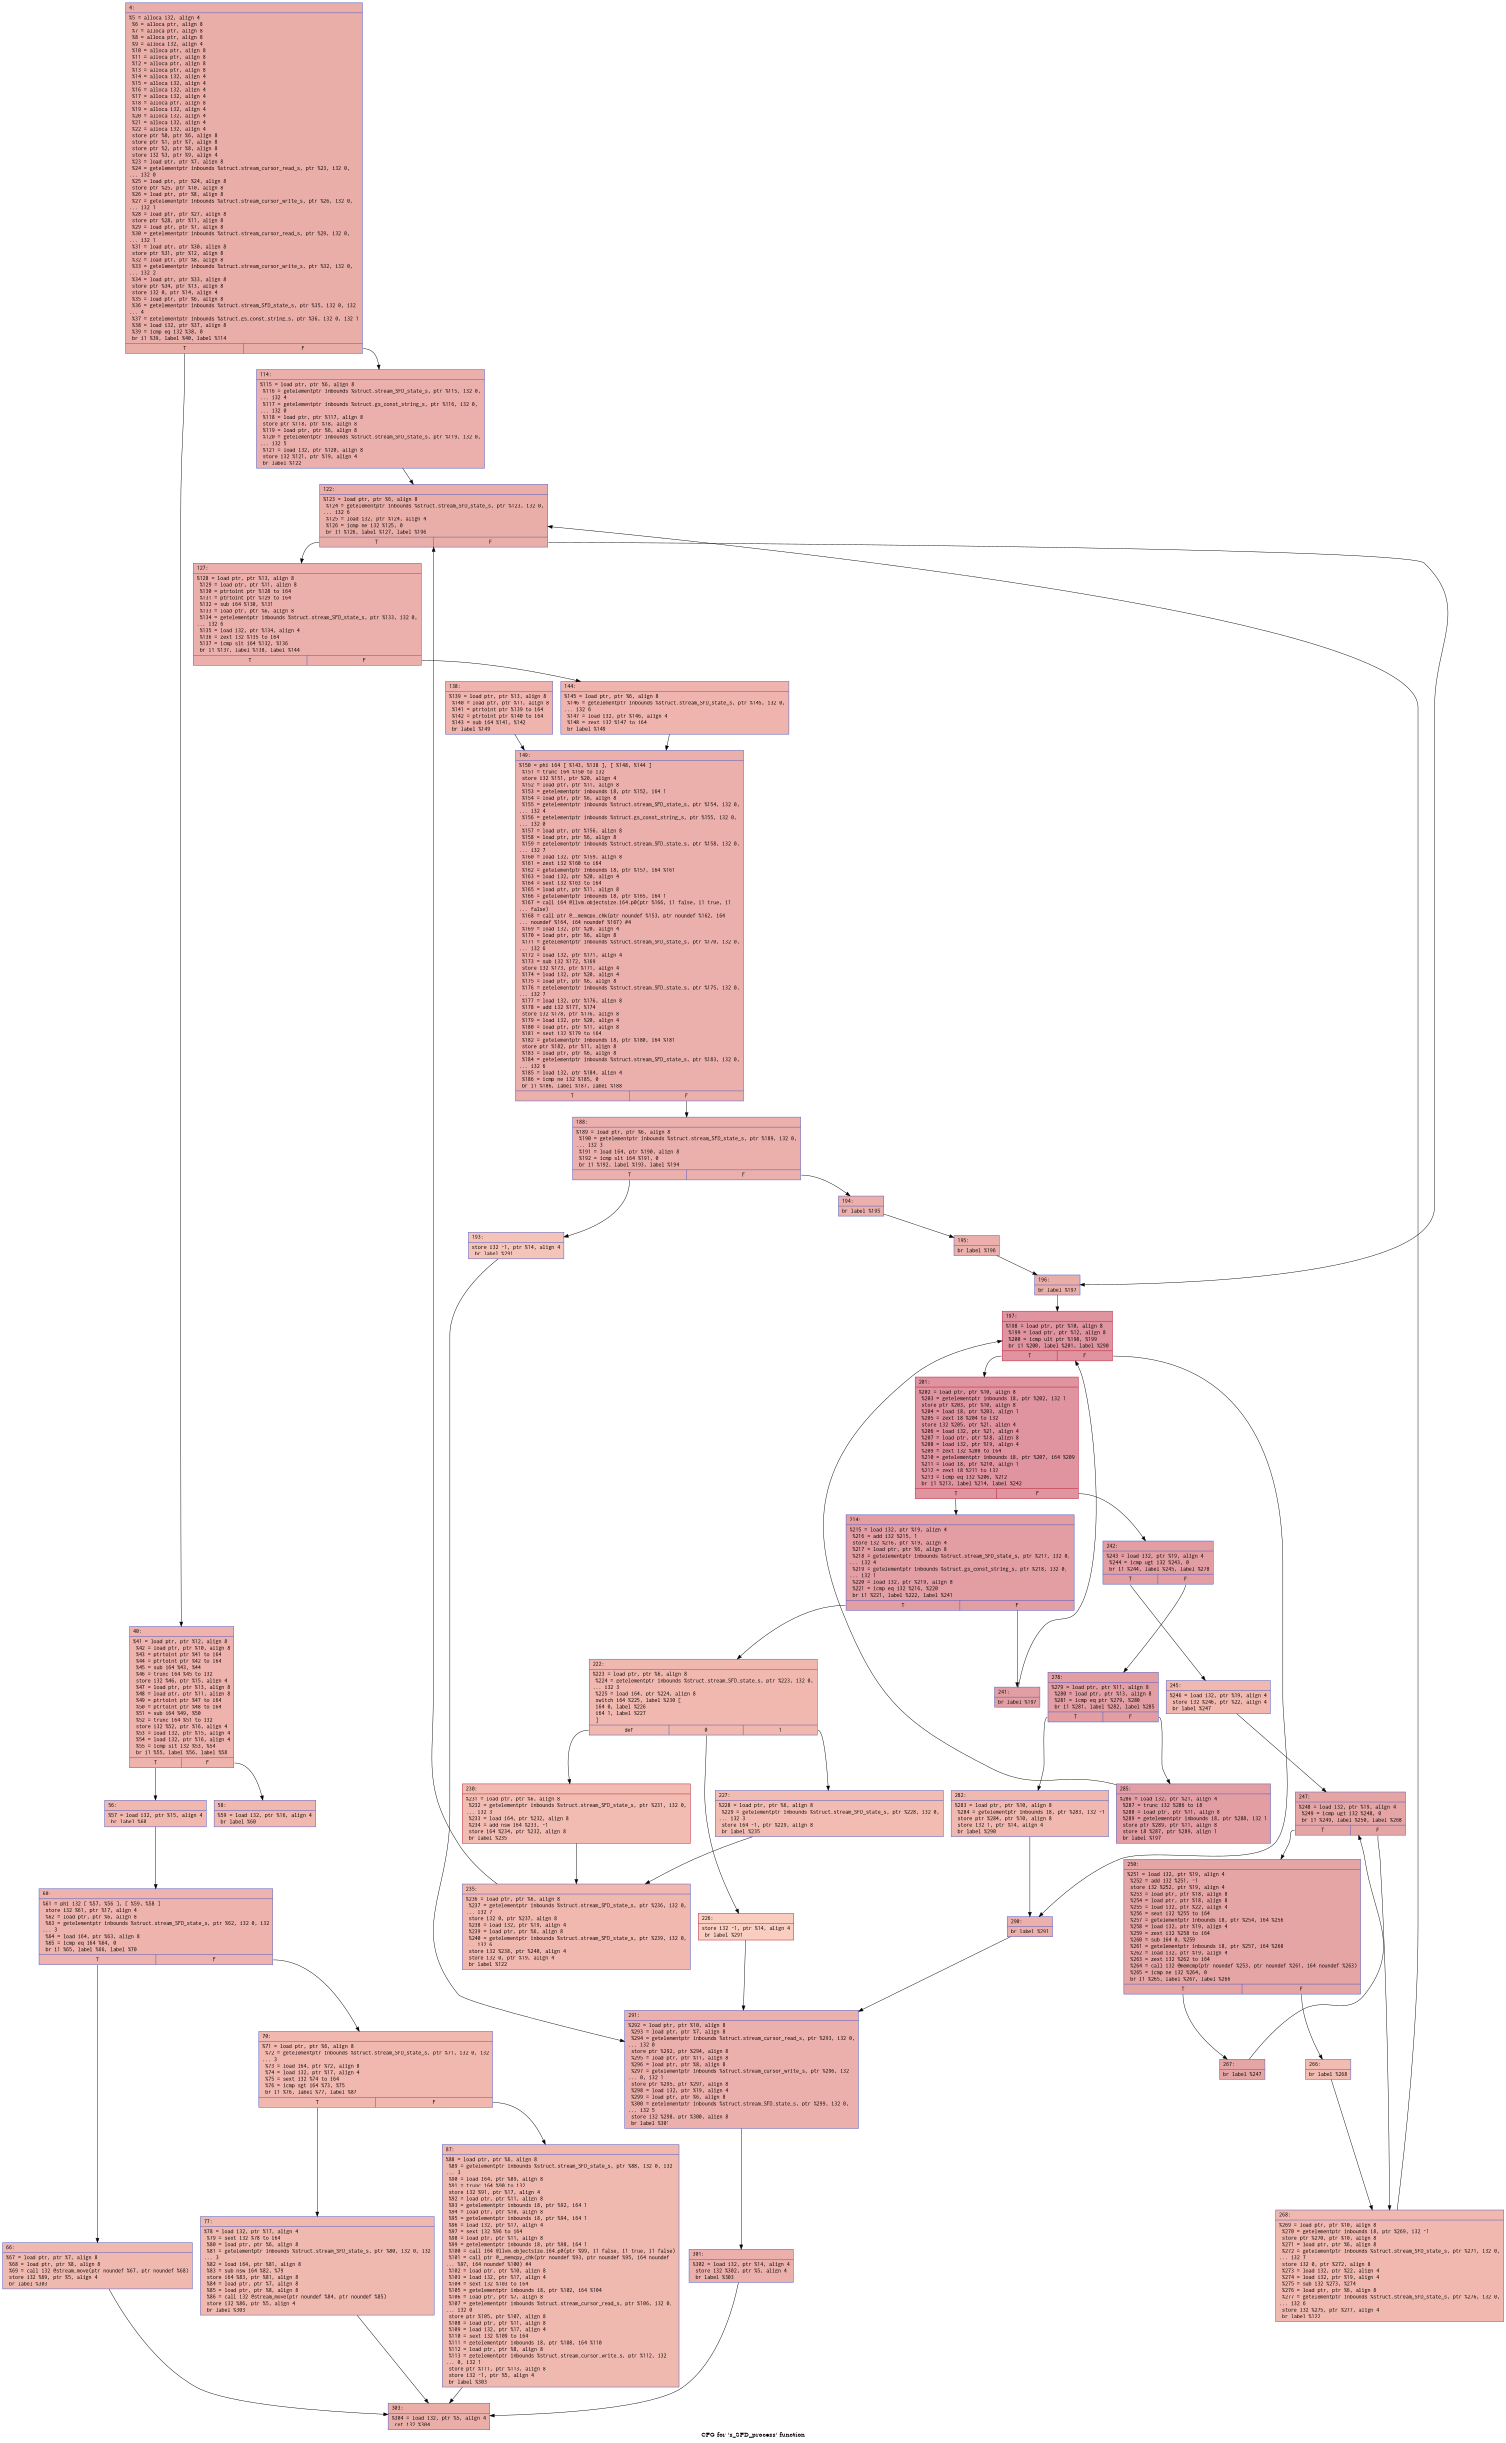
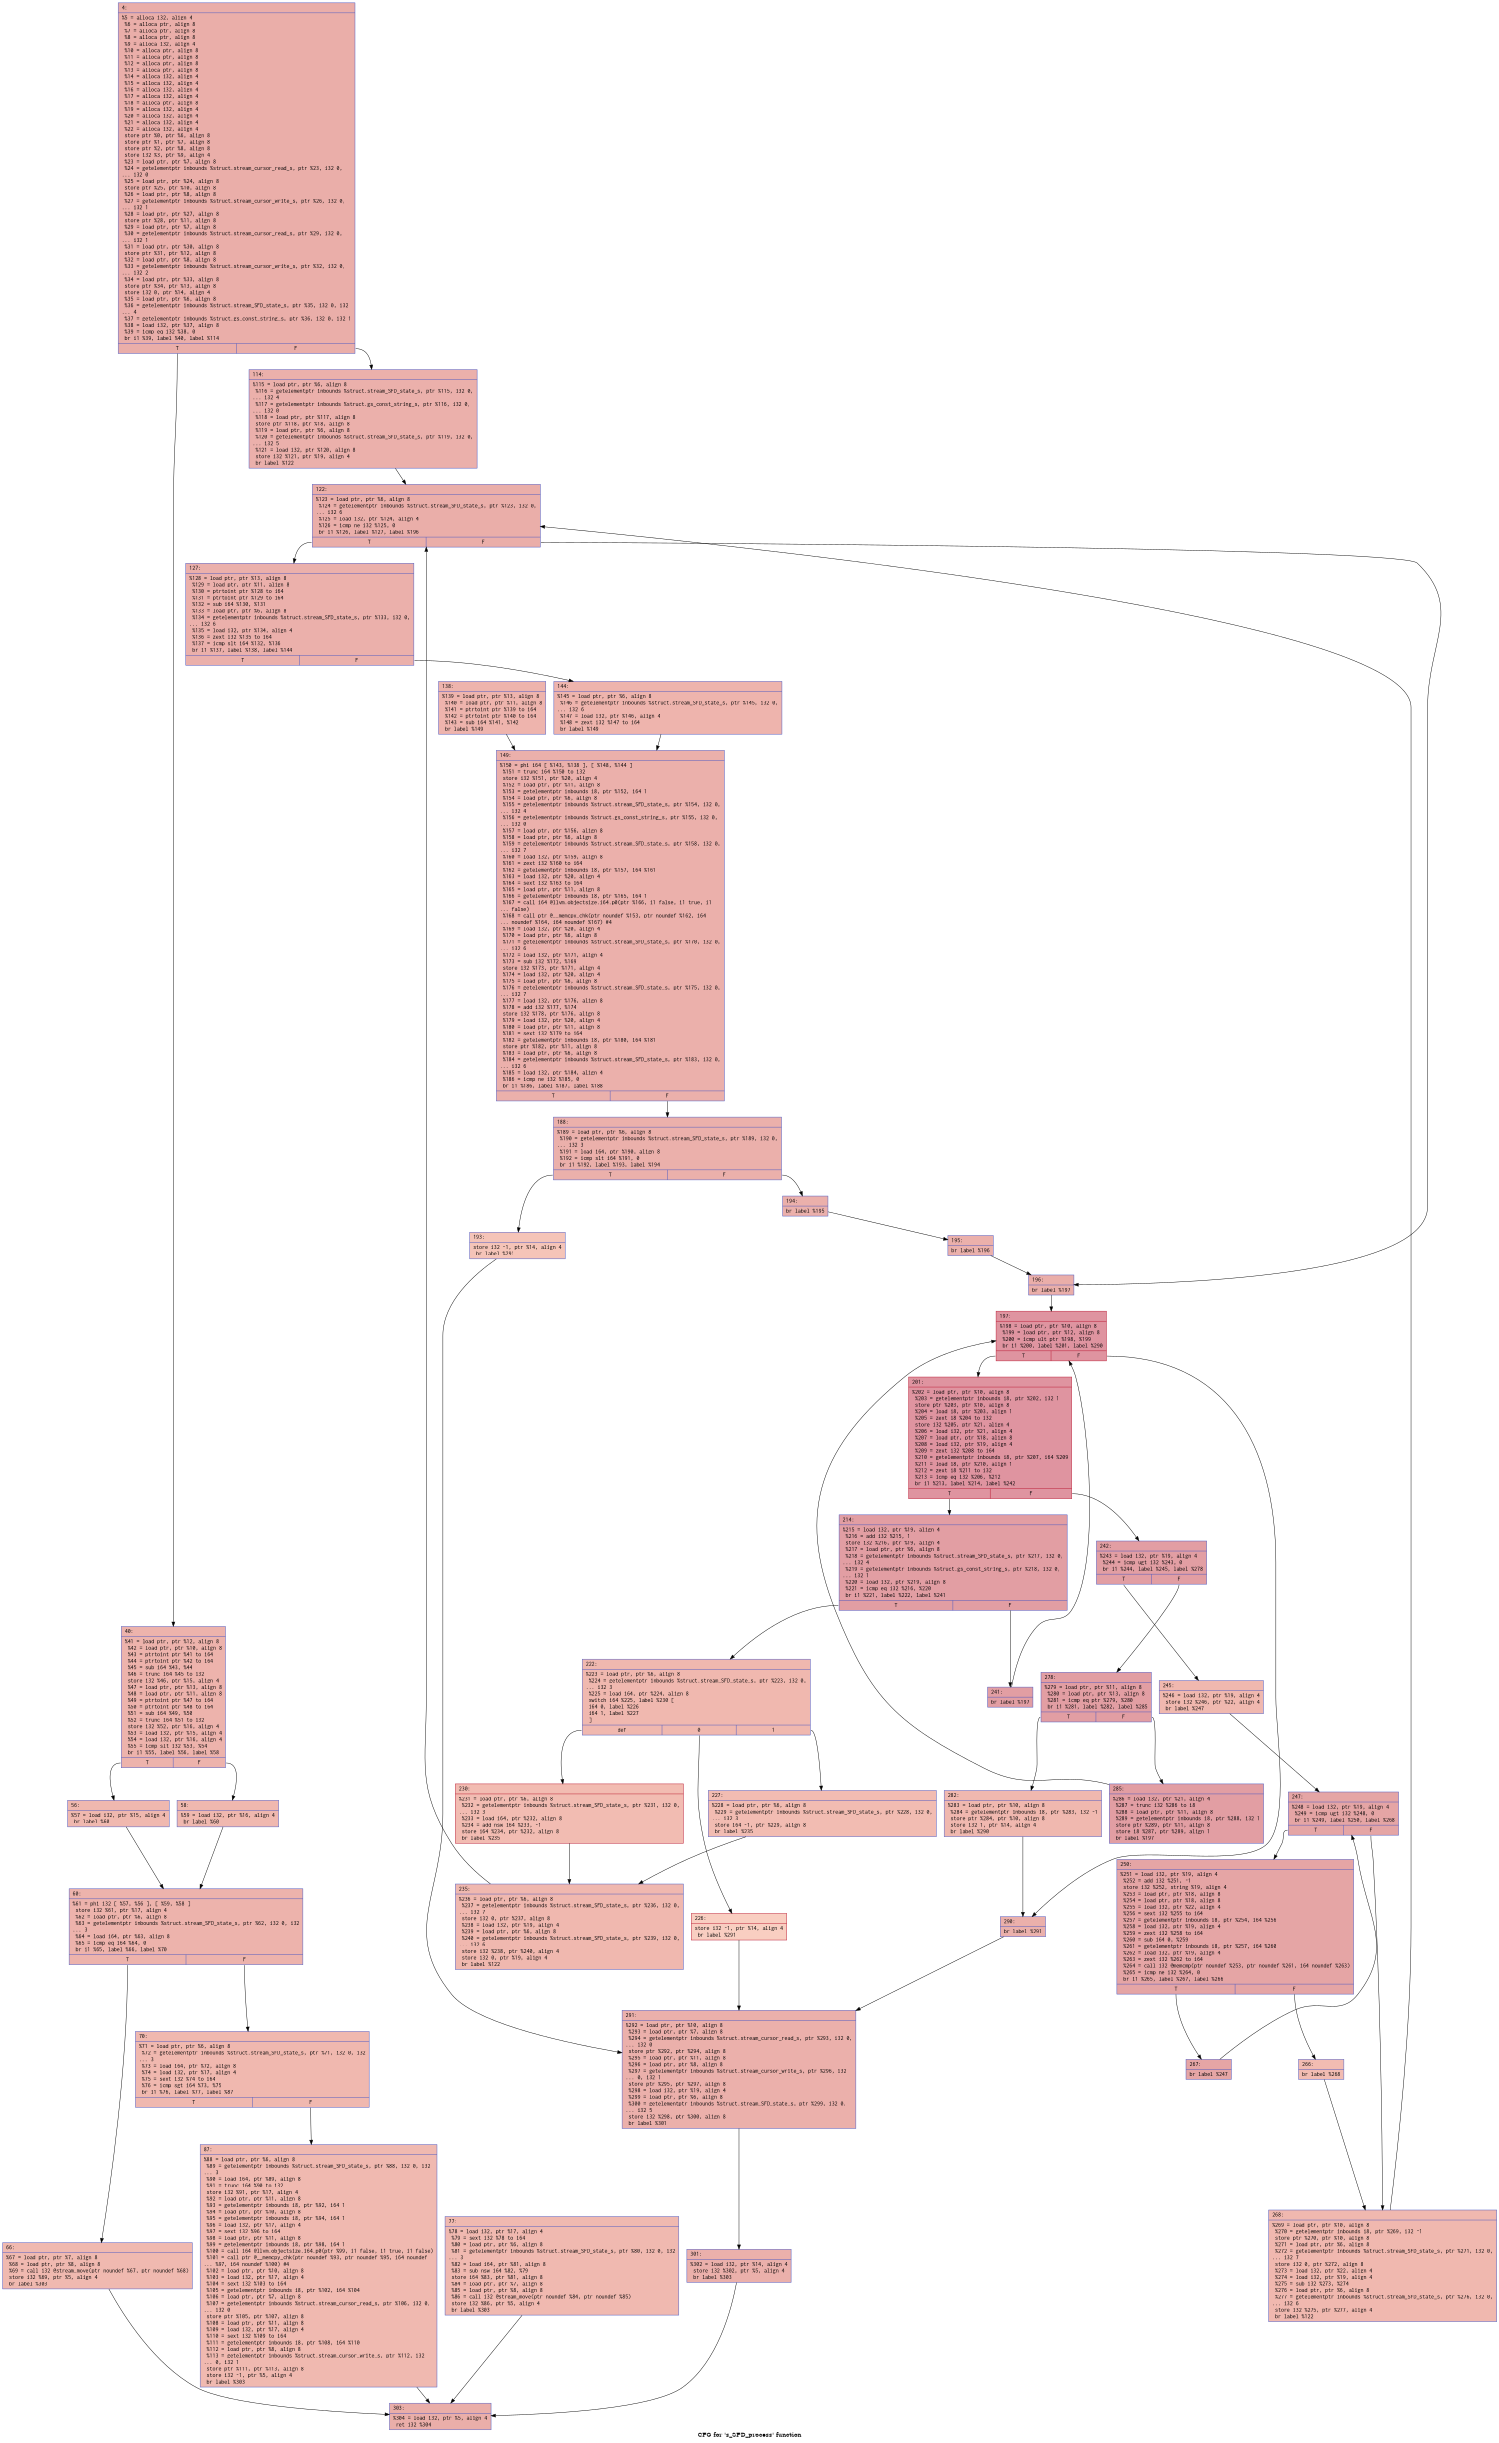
edge "58:" -> "60:": added
node "250:": text "store i32 %252, ptr %19, align 4" -> "store i32 %252, string %19, align 4"
edge "70:" -> "77:": removed
